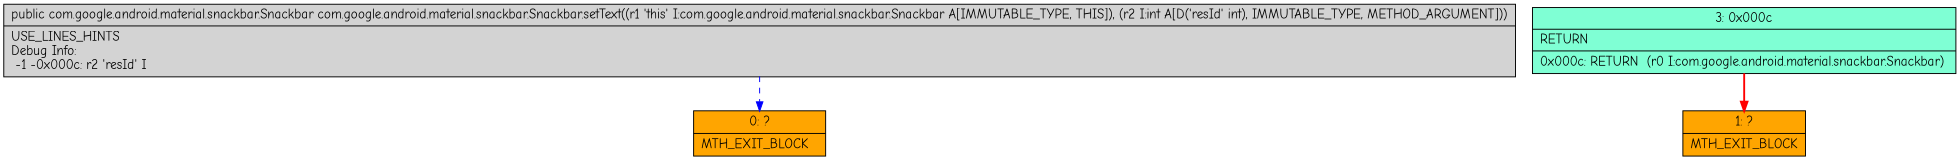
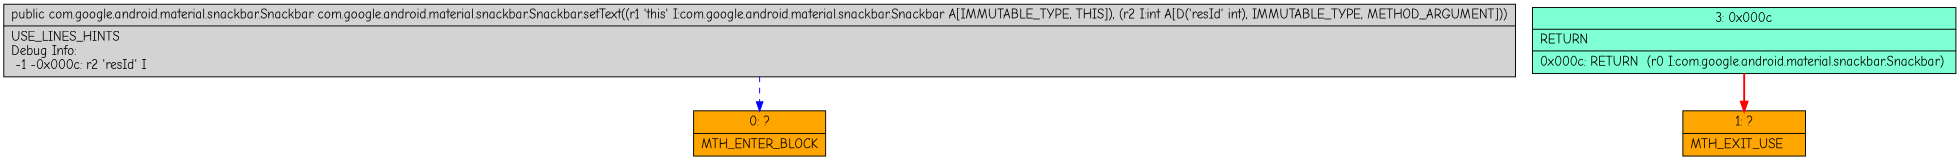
node "0: ?": text "MTH_EXIT_BLOCK" -> "MTH_ENTER_BLOCK"
node "1: ?": text "MTH_EXIT_BLOCK" -> "MTH_EXIT_USE"
